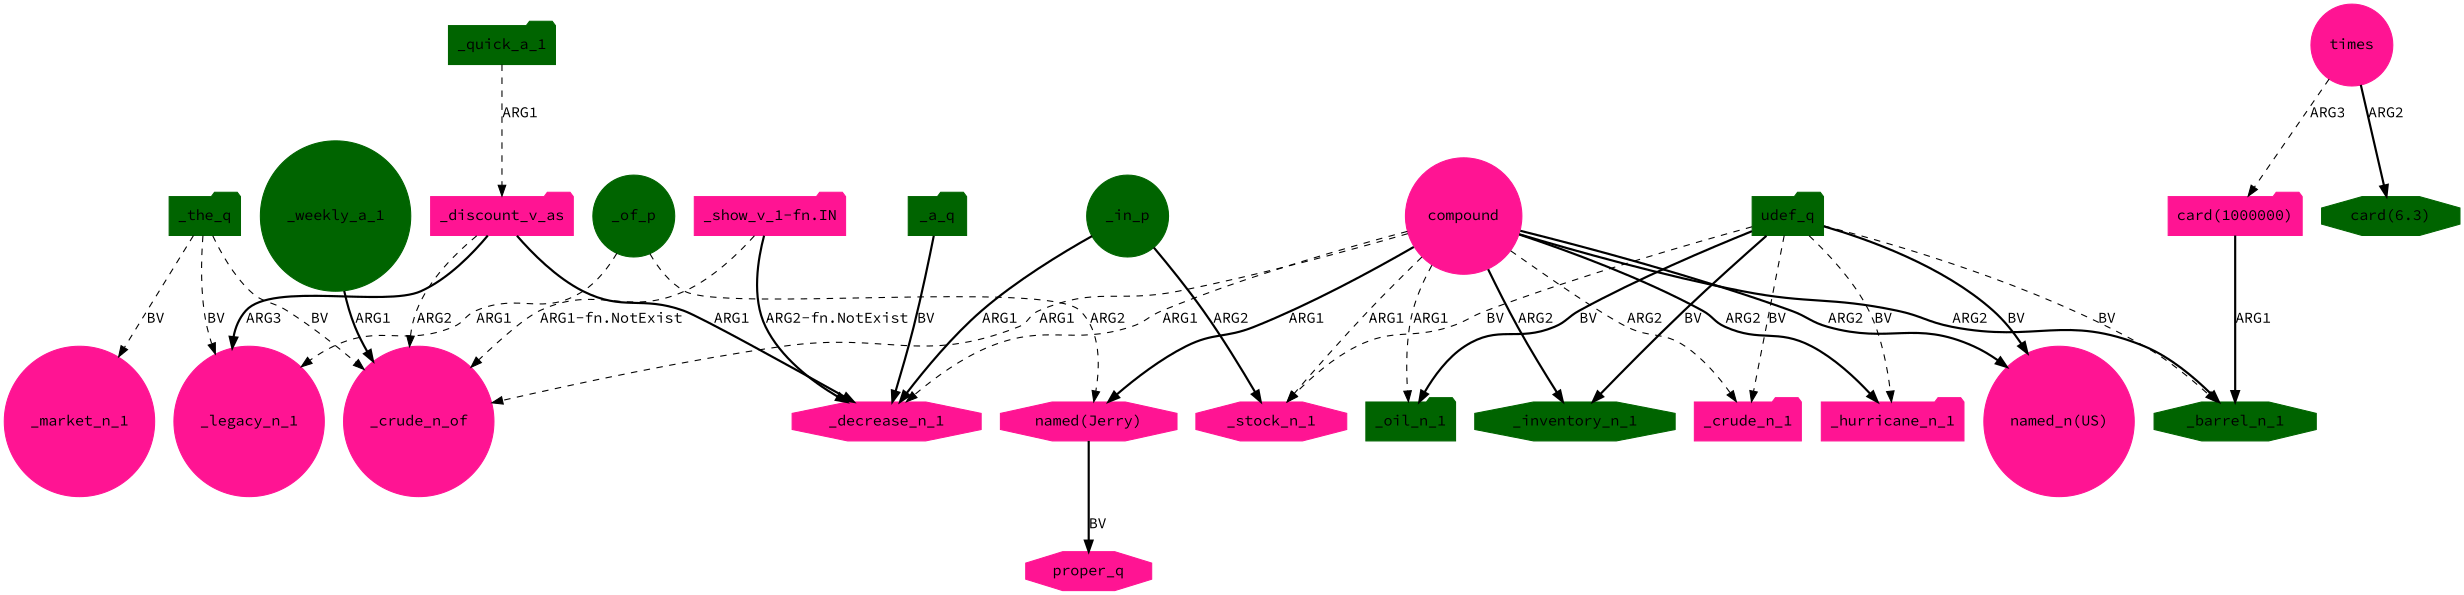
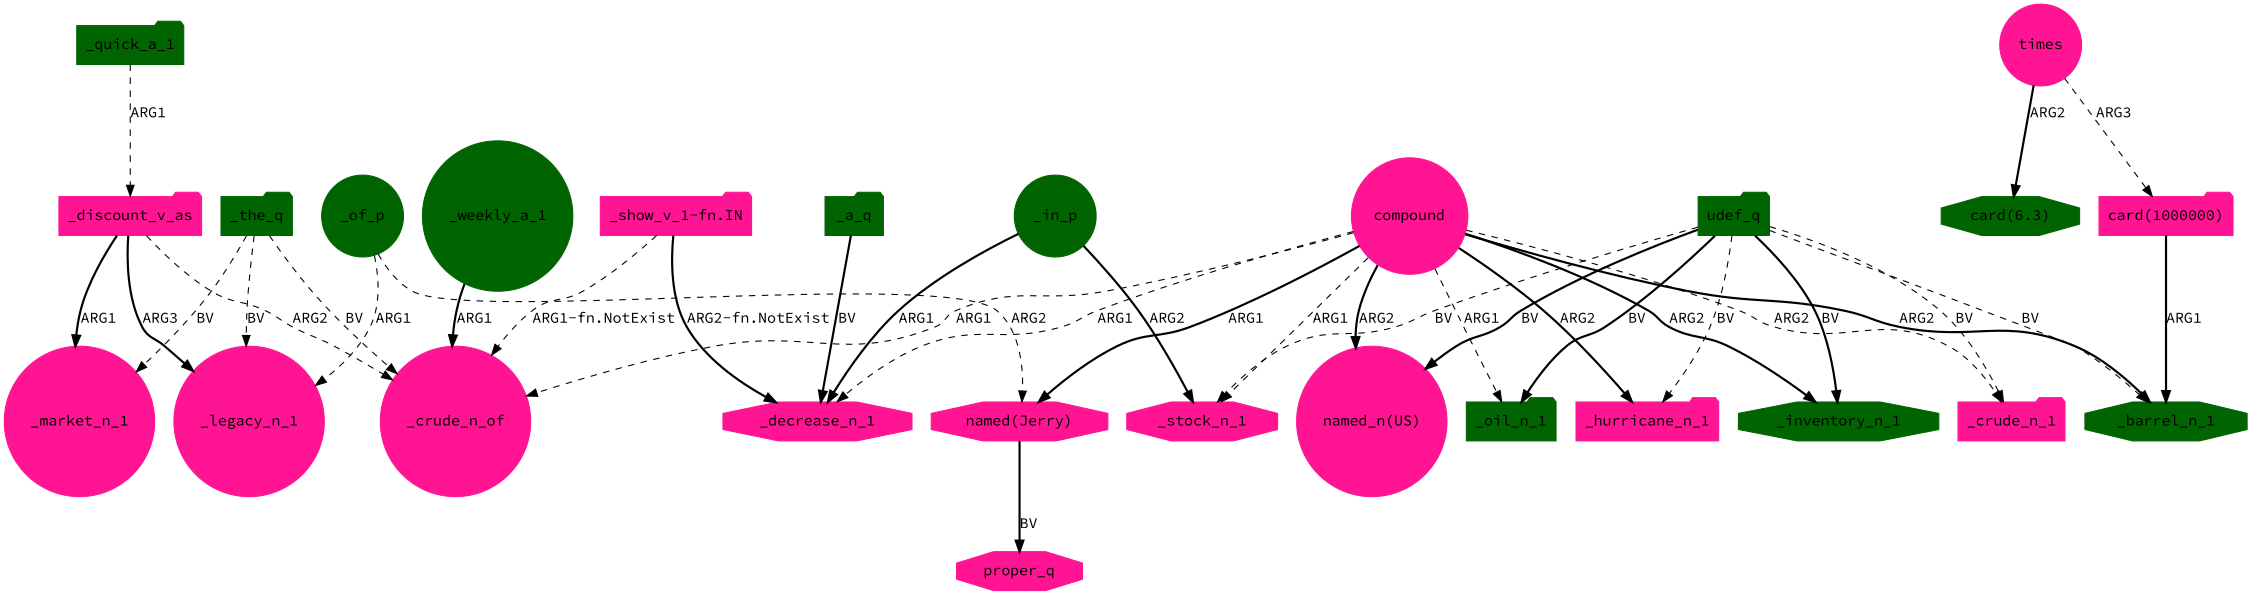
edge "_discount_v_as" -> "_decrease_n_1": now "_discount_v_as" -> "_market_n_1"
